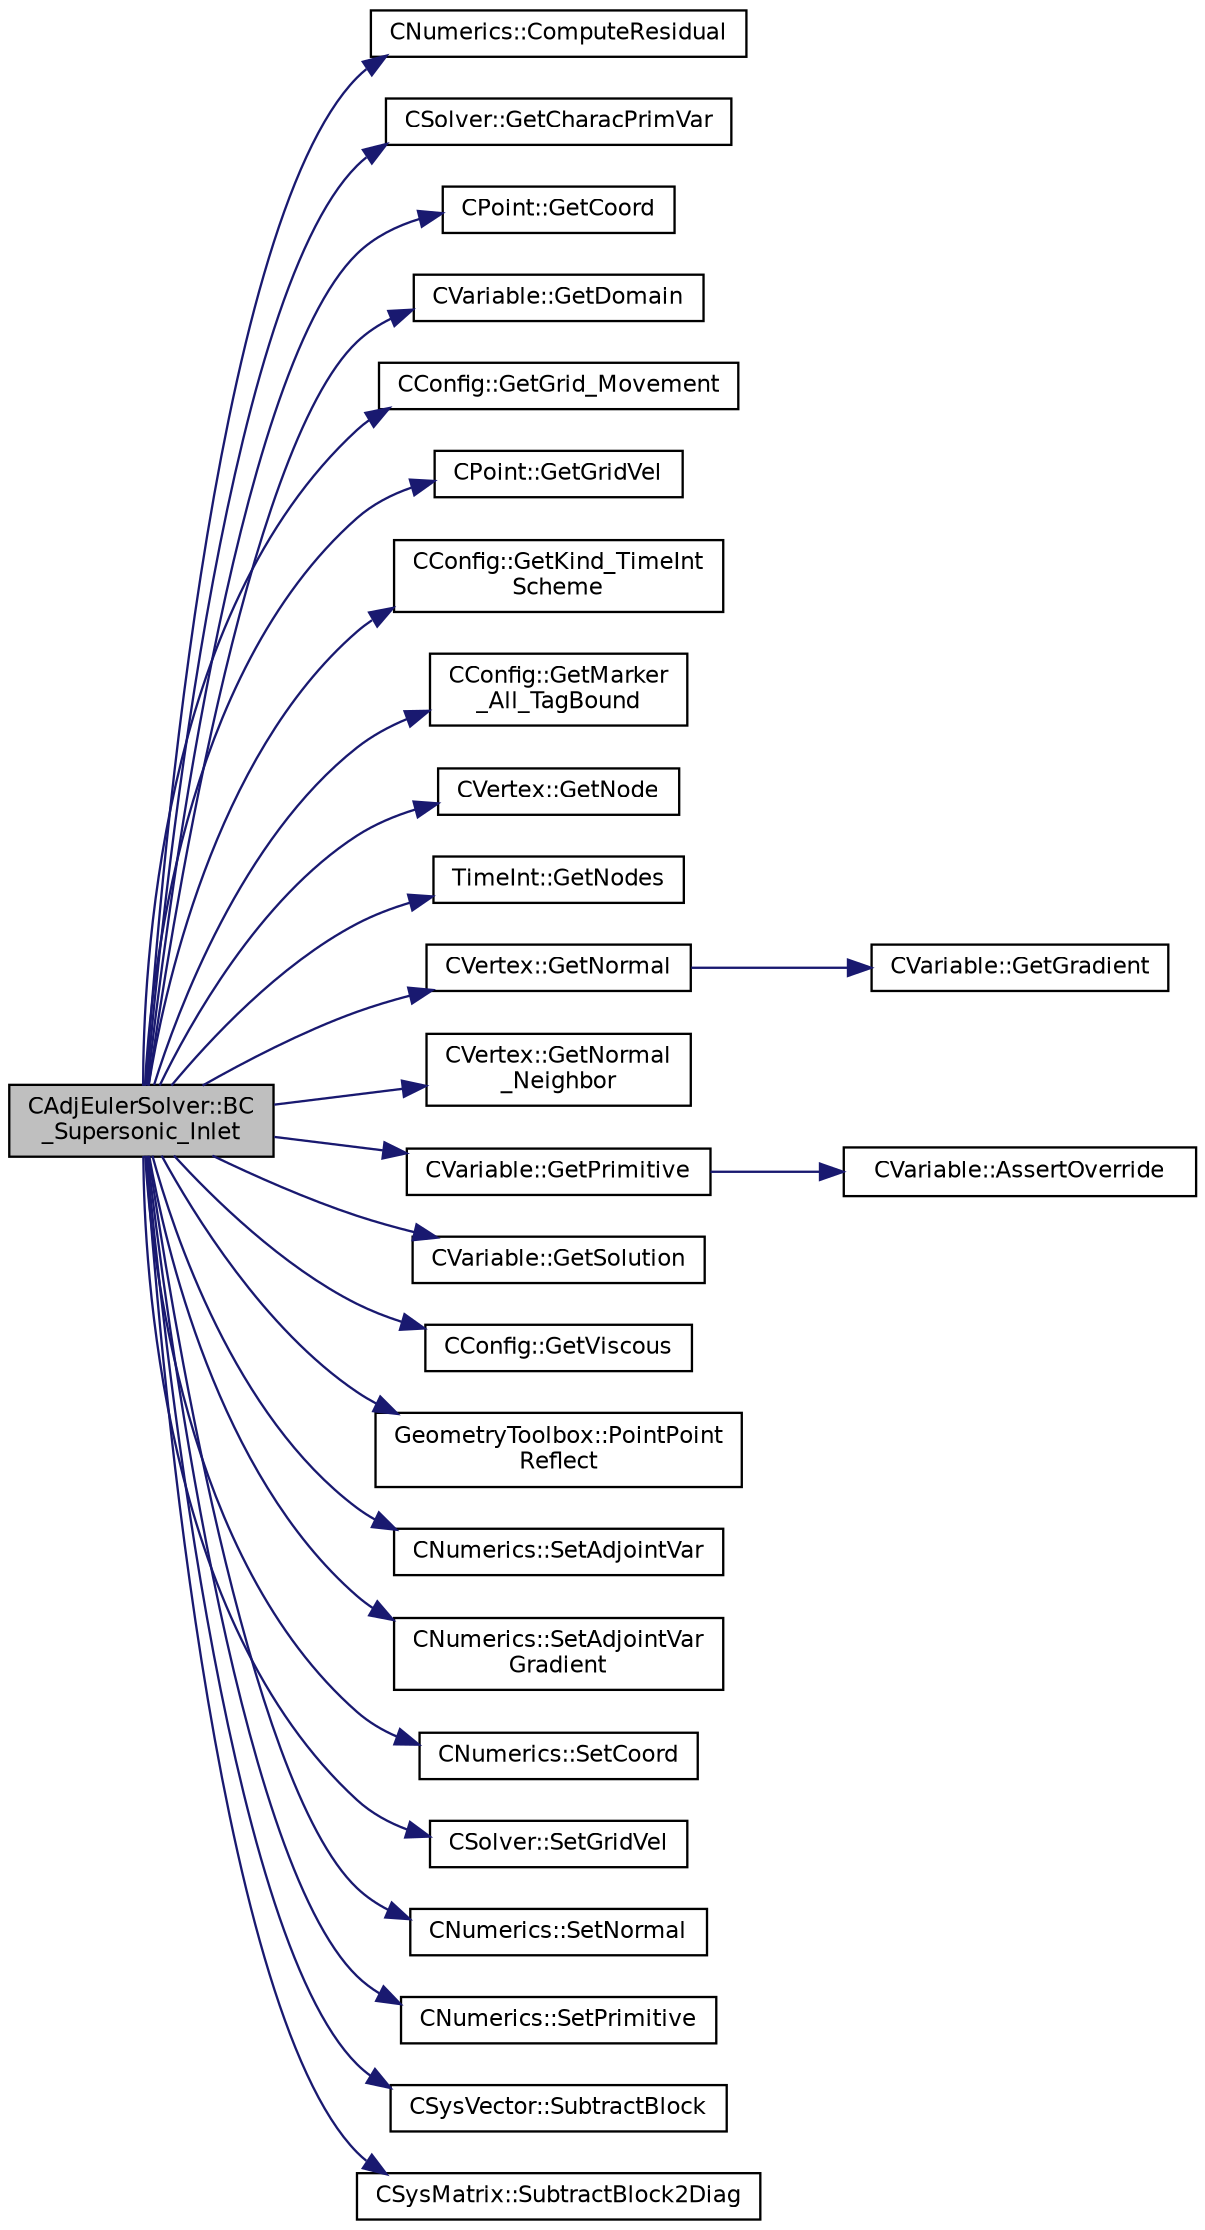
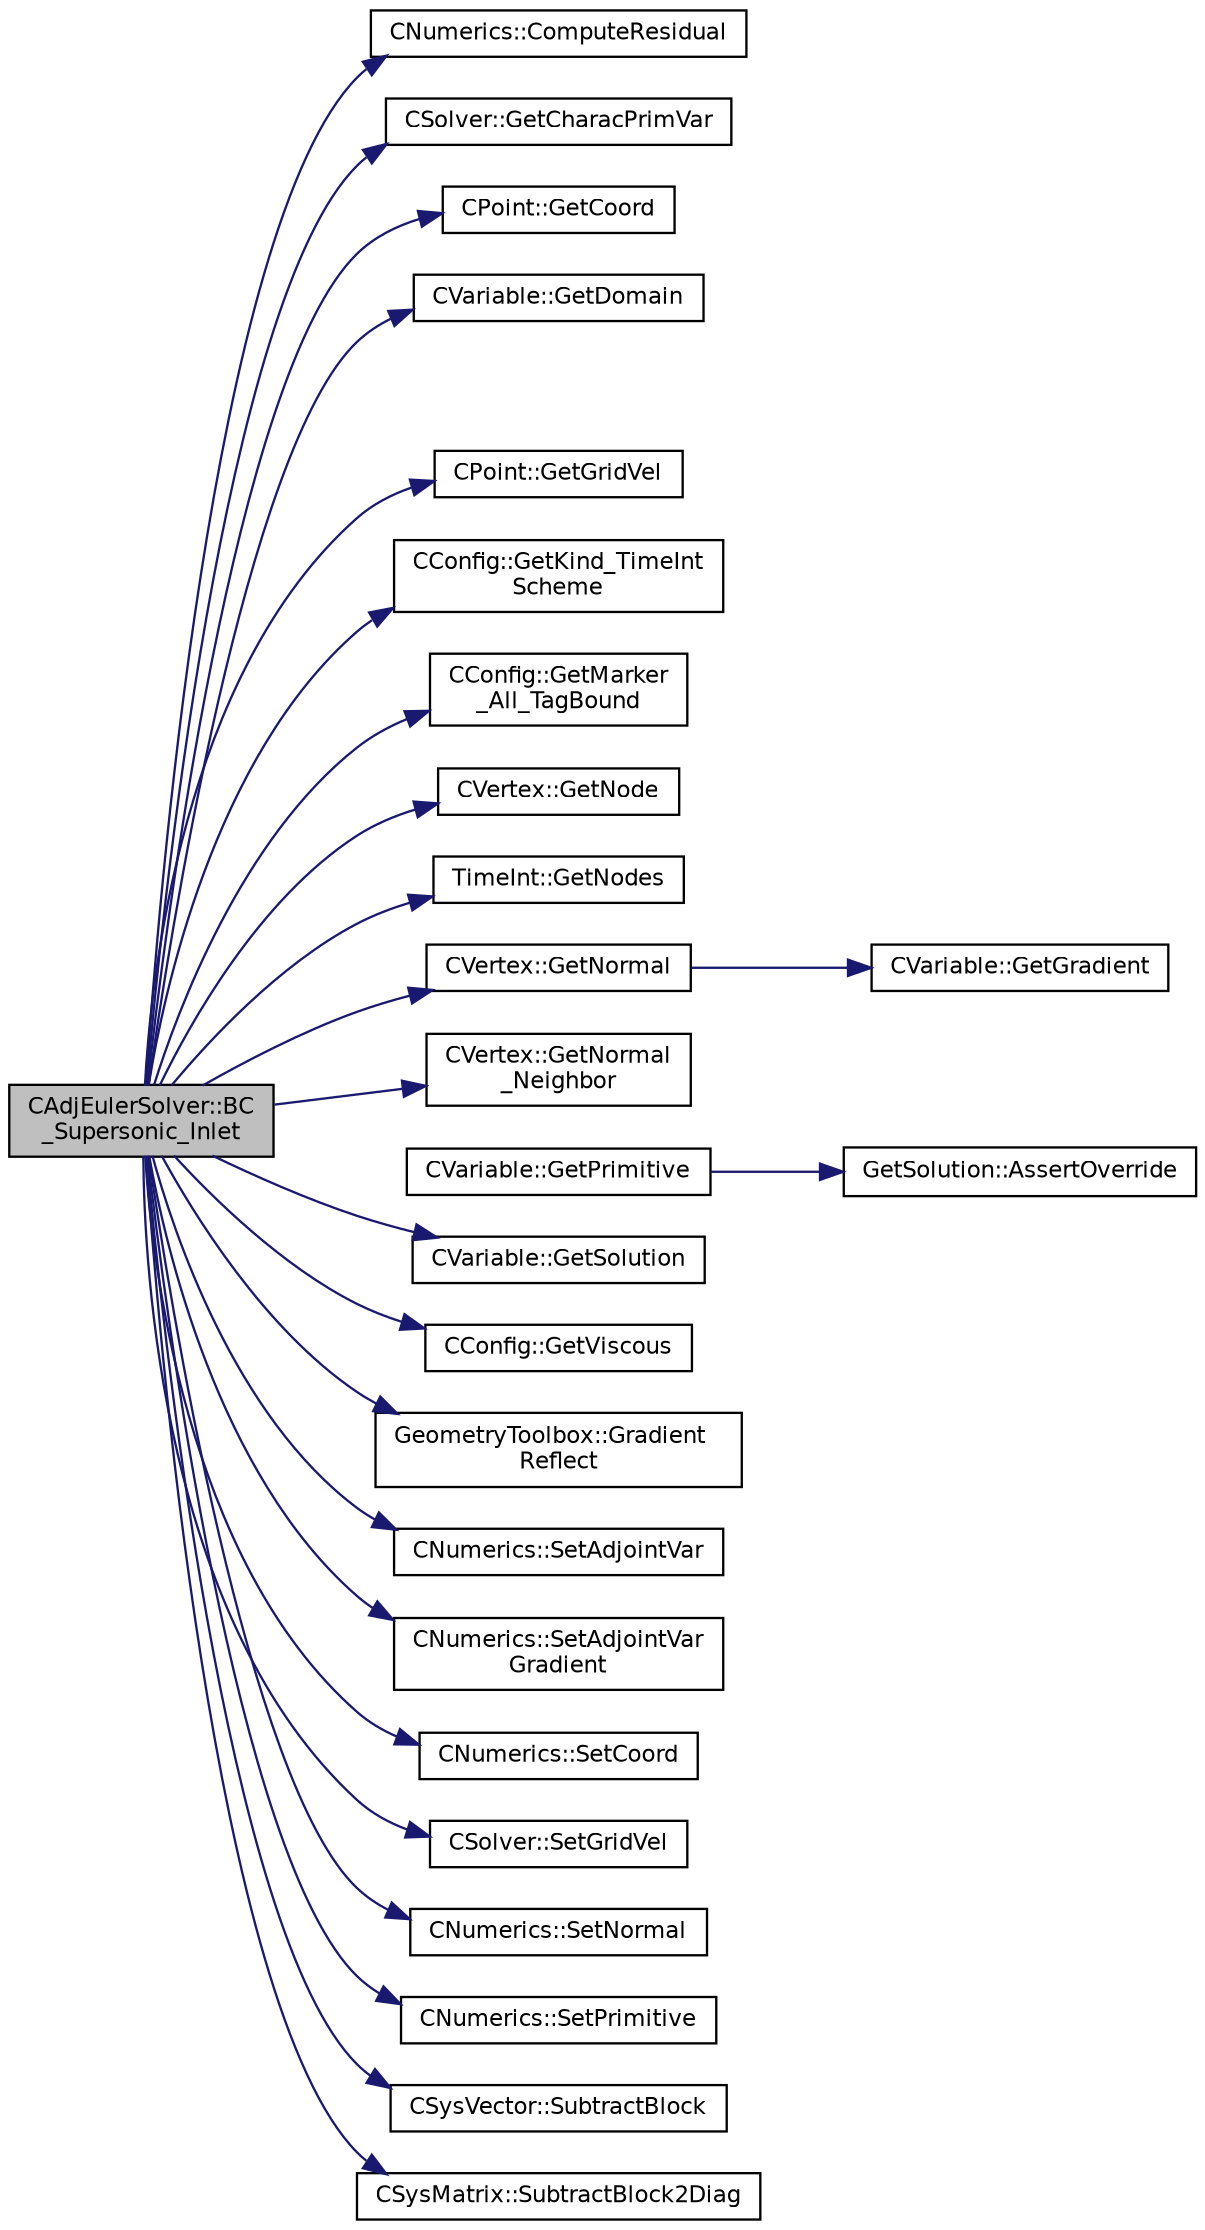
node "CConfig::GetGrid_Movement": removed
edge "CAdjEulerSolver::BC _Supersonic_Inlet" -> "CVariable::GetPrimitive": removed
node "CVariable::AssertOverride": label "CVariable::AssertOverride" -> "GetSolution::AssertOverride"
node "GeometryToolbox::PointPoint Reflect": label "GeometryToolbox::PointPoint Reflect" -> "GeometryToolbox::Gradient Reflect"
